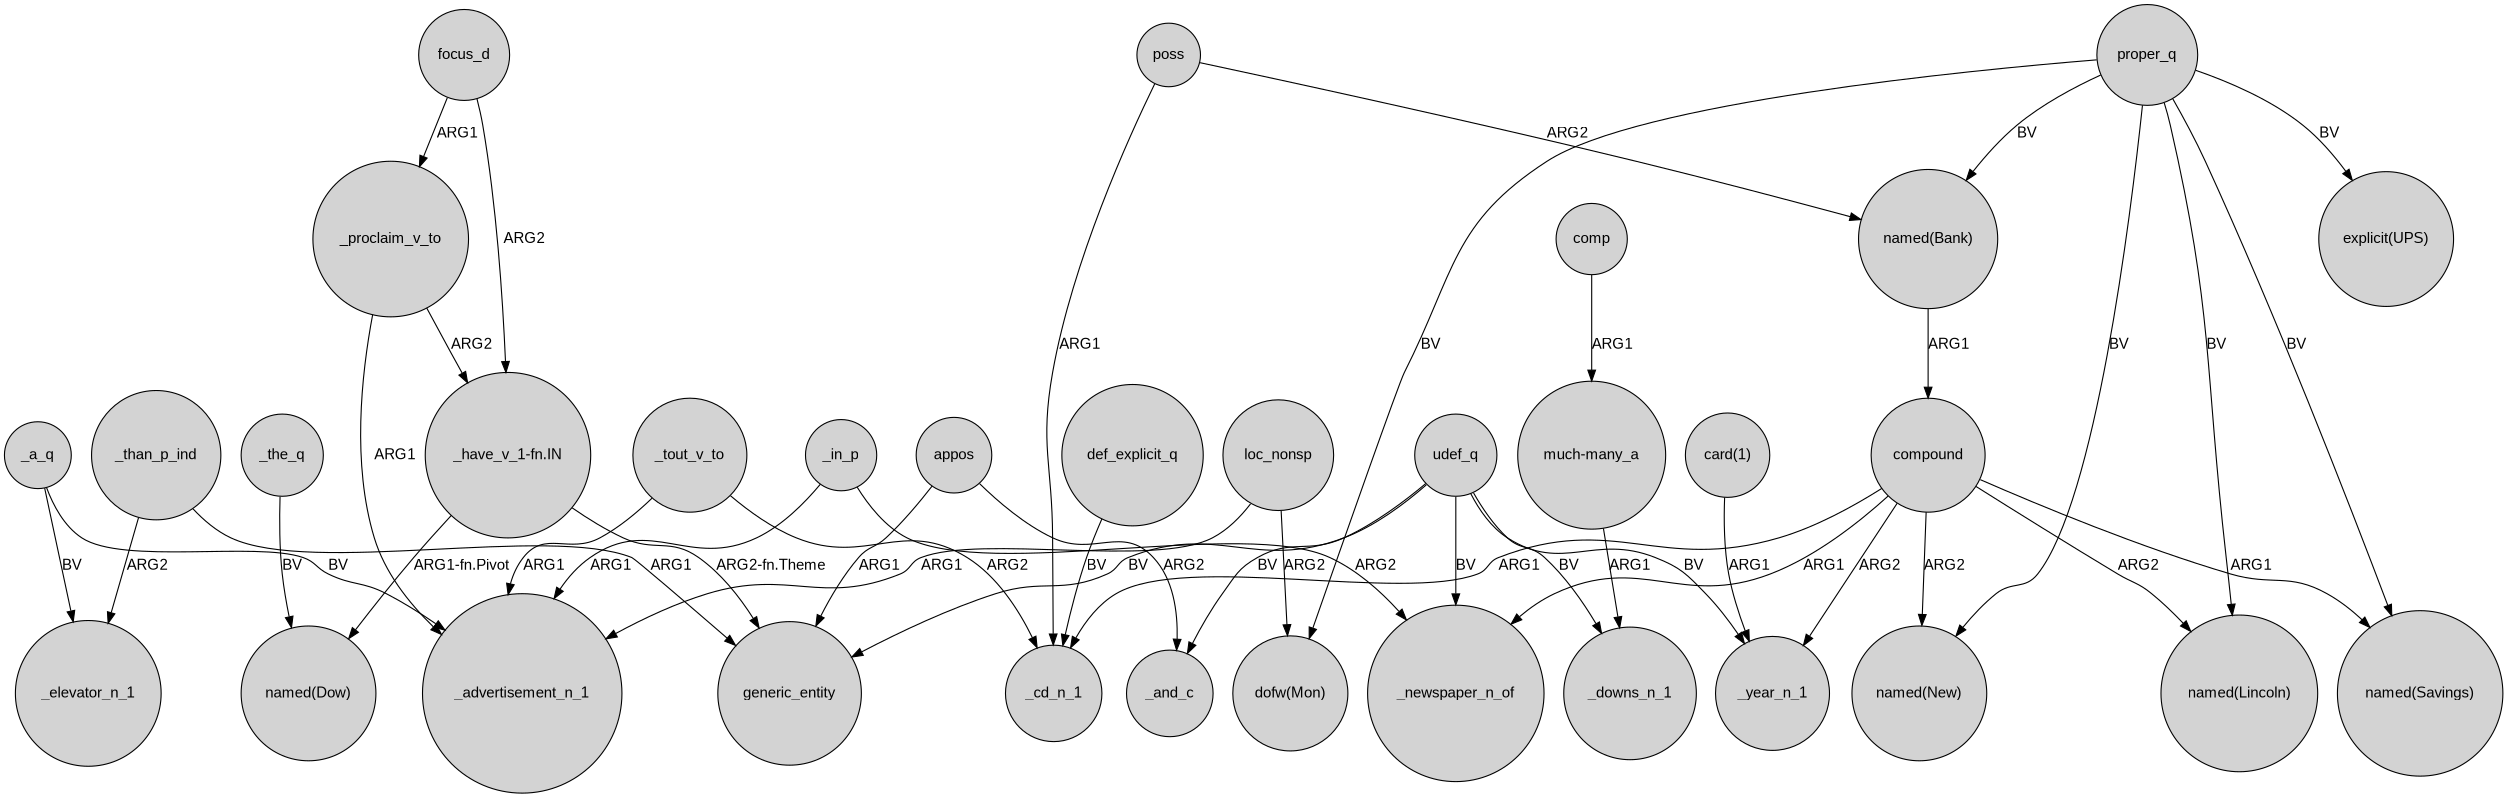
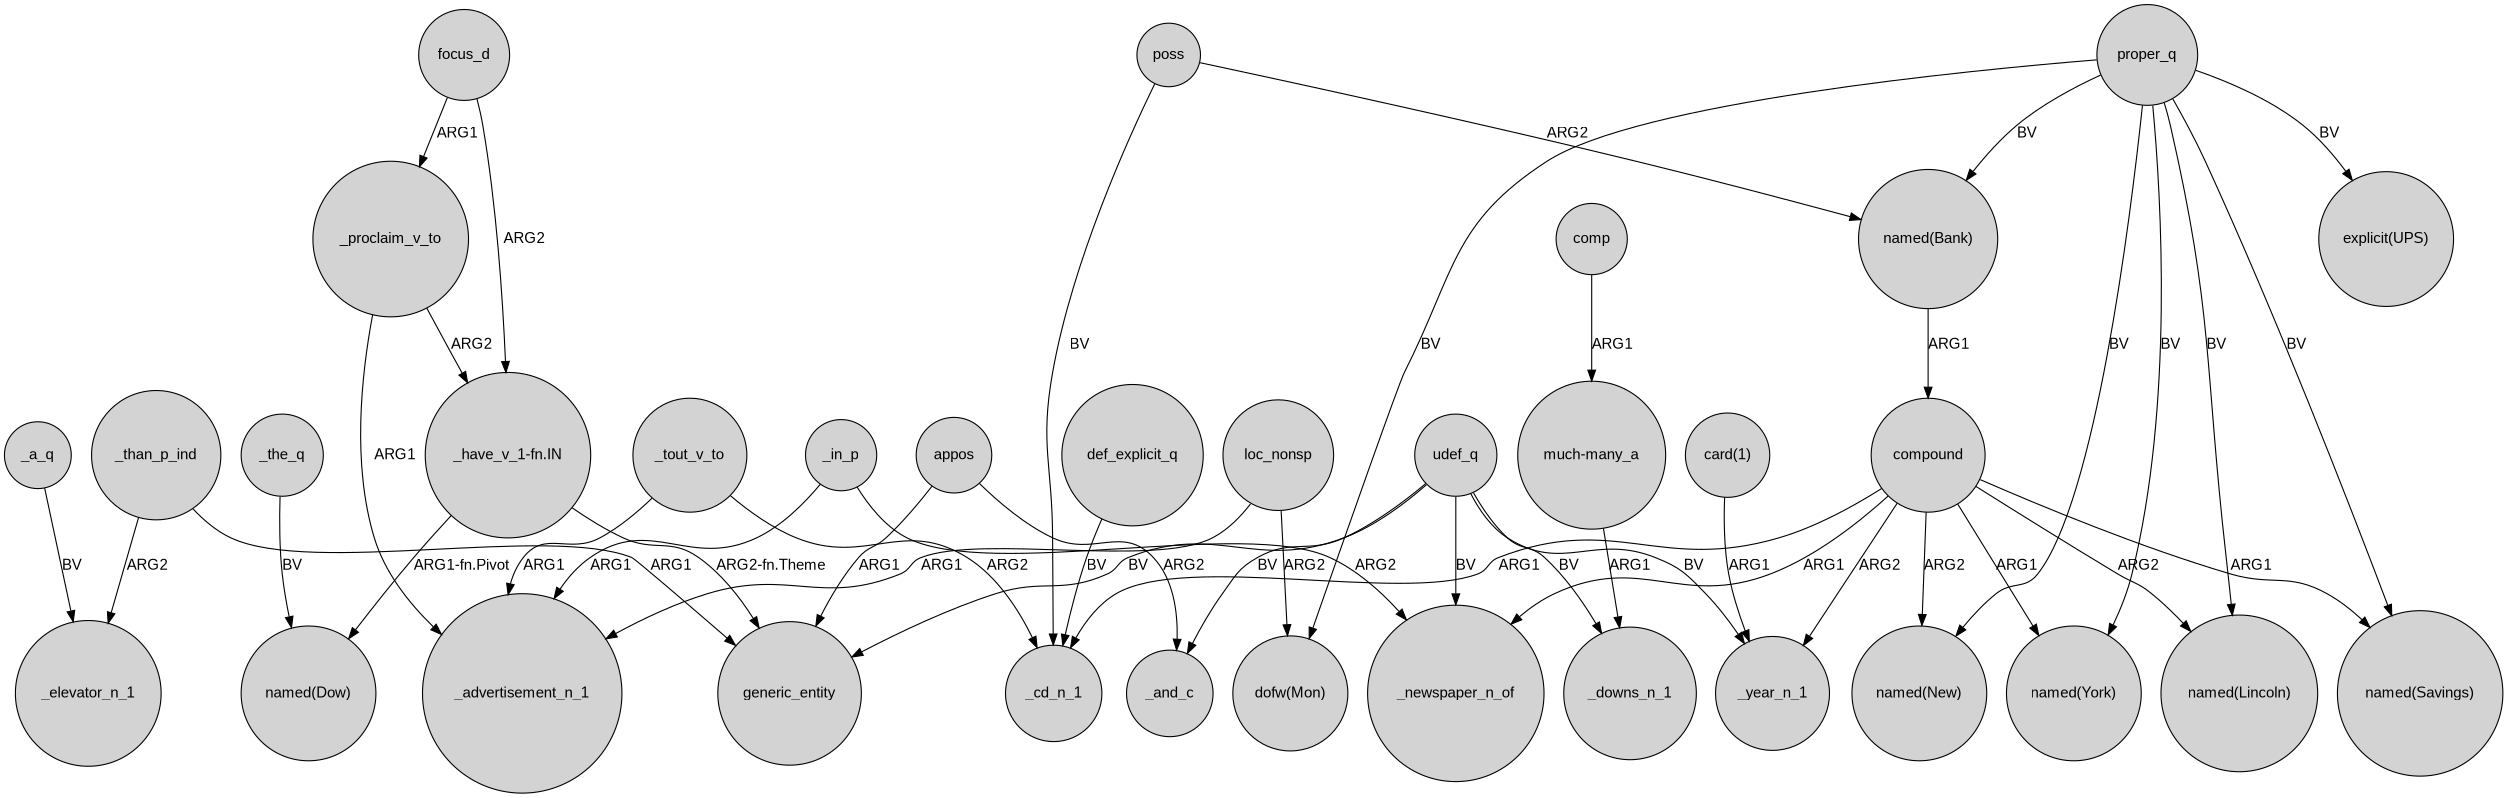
edge "poss" -> "_cd_n_1": label "ARG1" -> "BV"
edge "_a_q" -> "_advertisement_n_1": removed, label "BV"
node "named(York)": added
